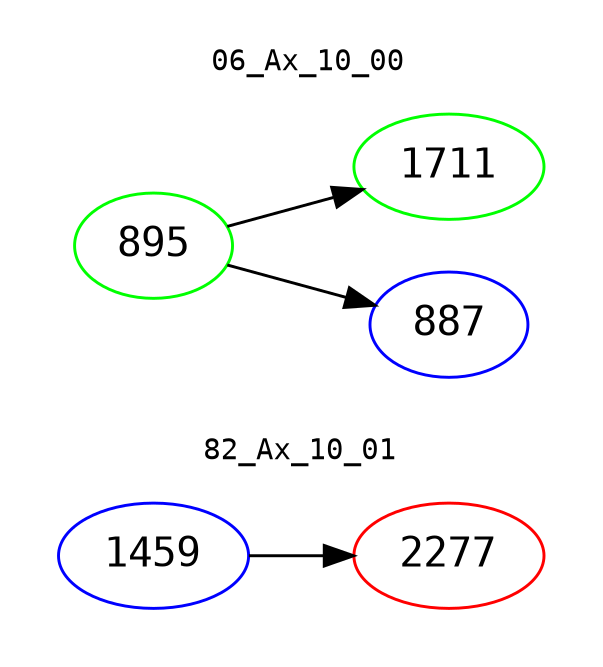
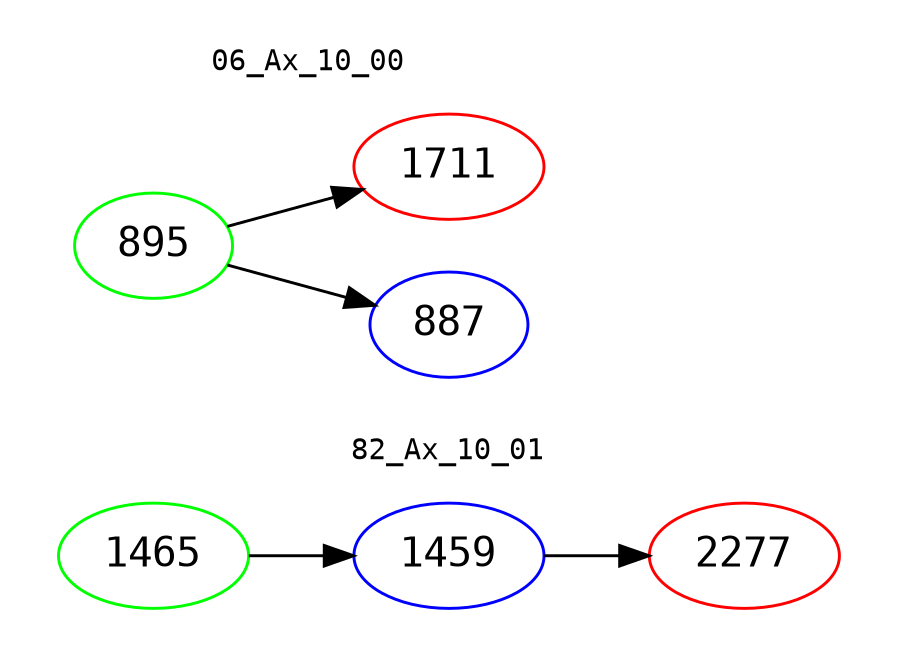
node "1711": color green -> red
node "1465": added
